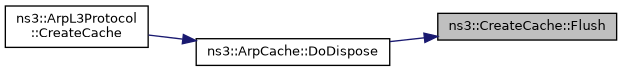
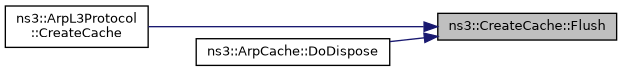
edge "ns3::ArpL3Protocol ::CreateCache" -> "ns3::ArpCache::DoDispose": now "ns3::ArpL3Protocol ::CreateCache" -> "ns3::CreateCache::Flush"
